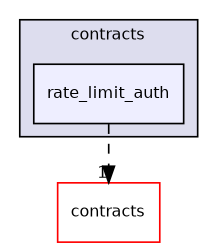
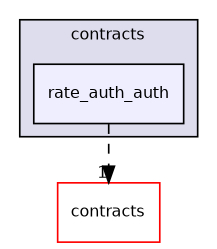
node "rate_limit_auth": label "rate_limit_auth" -> "rate_auth_auth"
